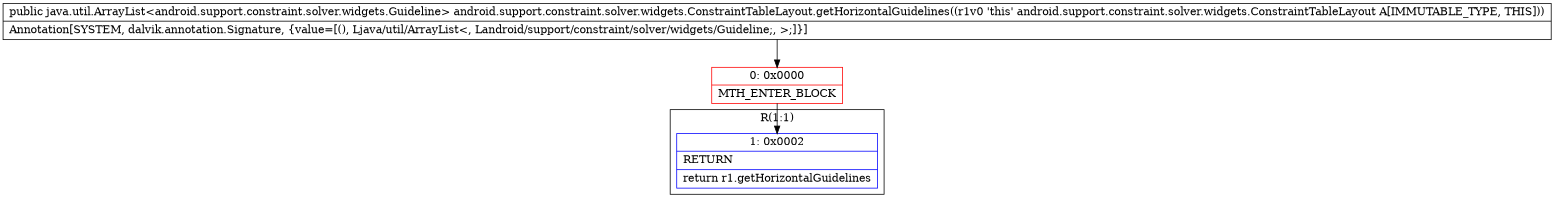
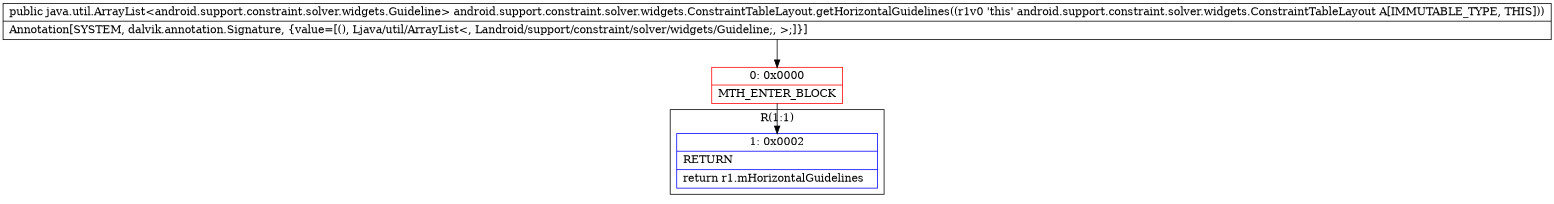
node "1: 0x0002": text "return r1.getHorizontalGuidelines" -> "return r1.mHorizontalGuidelines"
